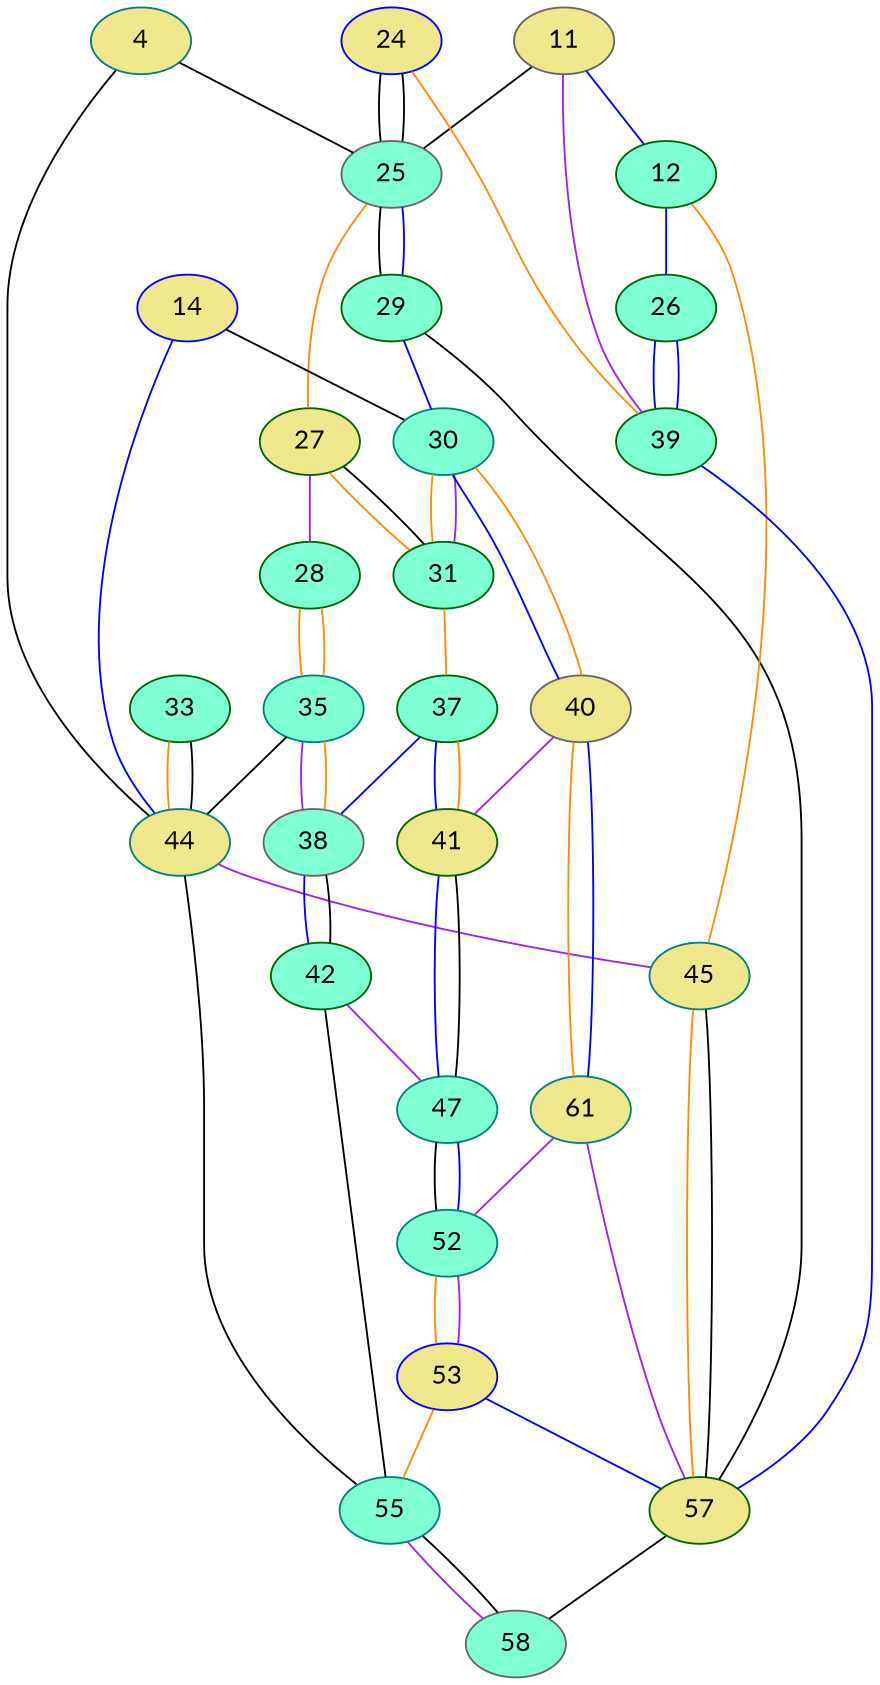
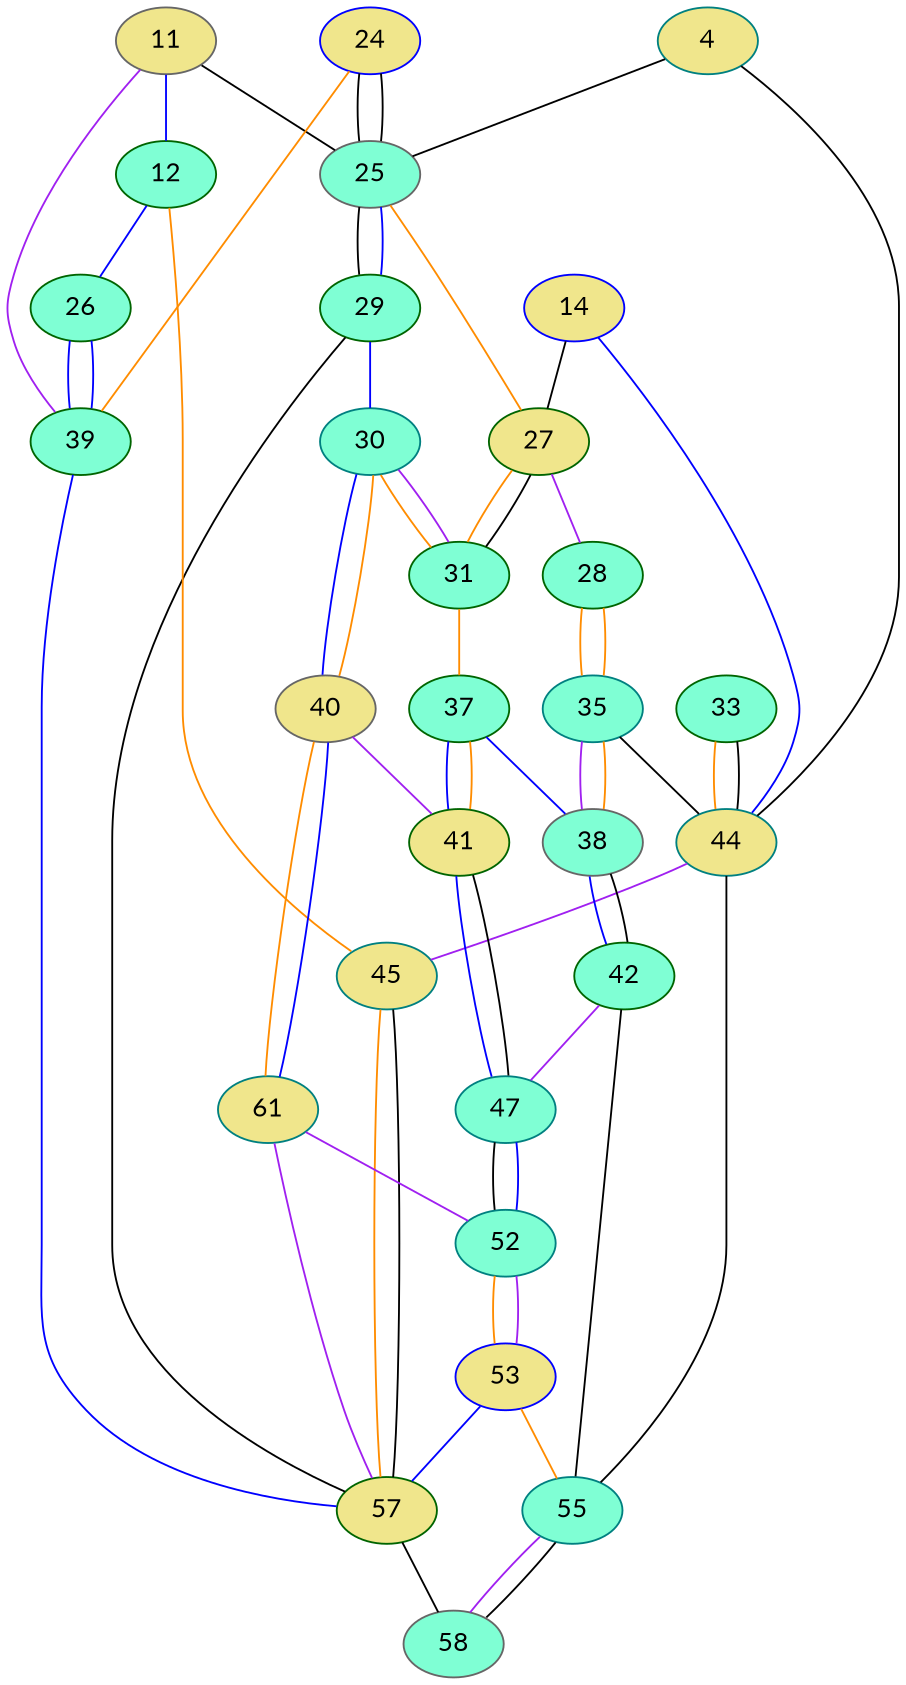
edge "14" -- "30": now "14" -- "27"
